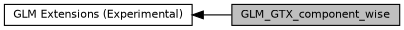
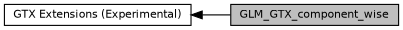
node "GLM Extensions (Experimental)": label "GLM Extensions (Experimental)" -> "GTX Extensions (Experimental)"
